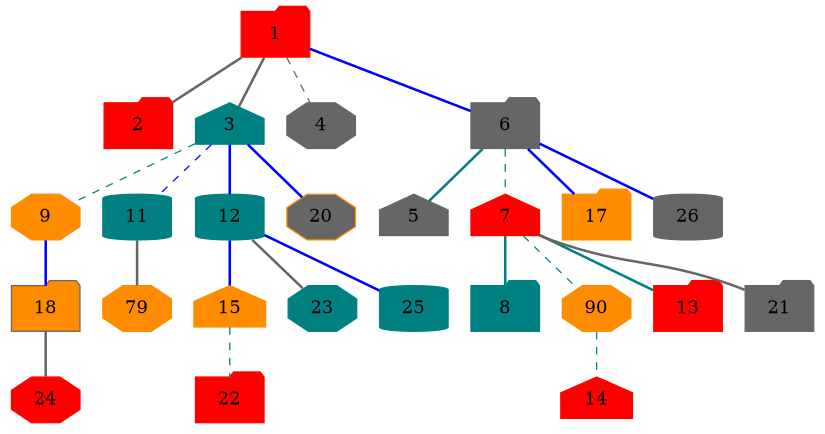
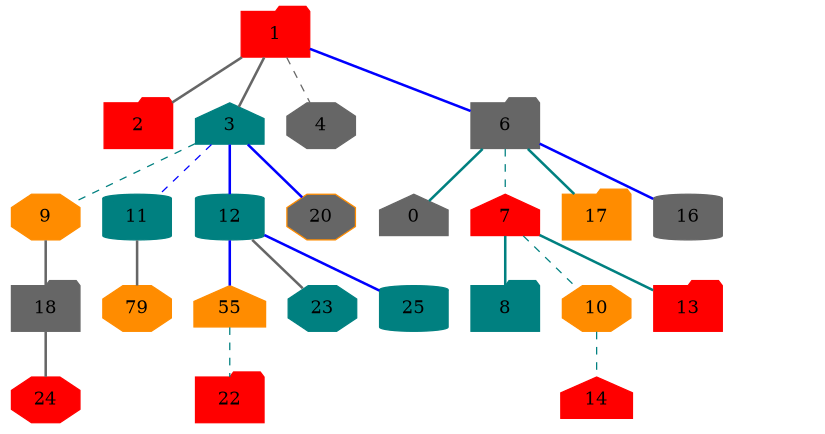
edge "6" -- "17": color blue -> teal
node "5": label "5" -> "0"
node "26": label "26" -> "16"
edge "9" -- "18": color blue -> gray40
node "18": fillcolor darkorange -> gray40
node "15": label "15" -> "55"
node "90": label "90" -> "10"
node "21": removed
